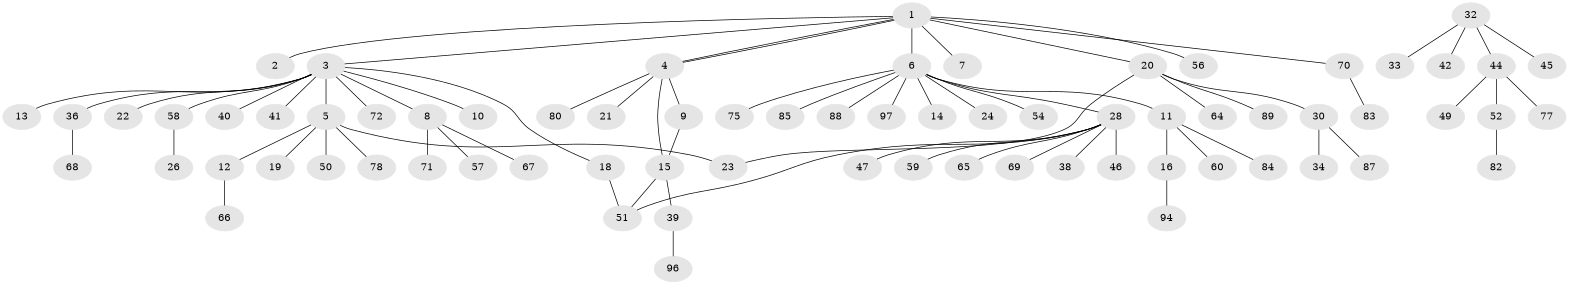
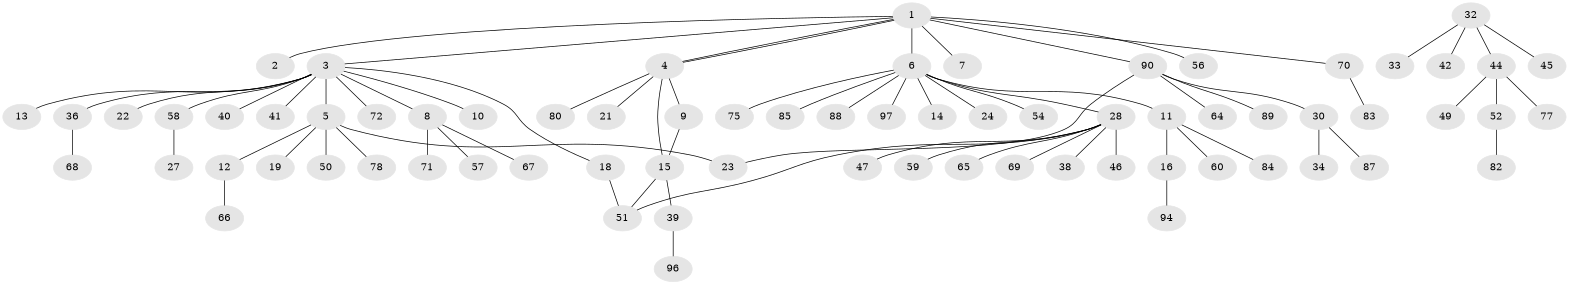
node "20": label "20" -> "90"
node "26": label "26" -> "27"
